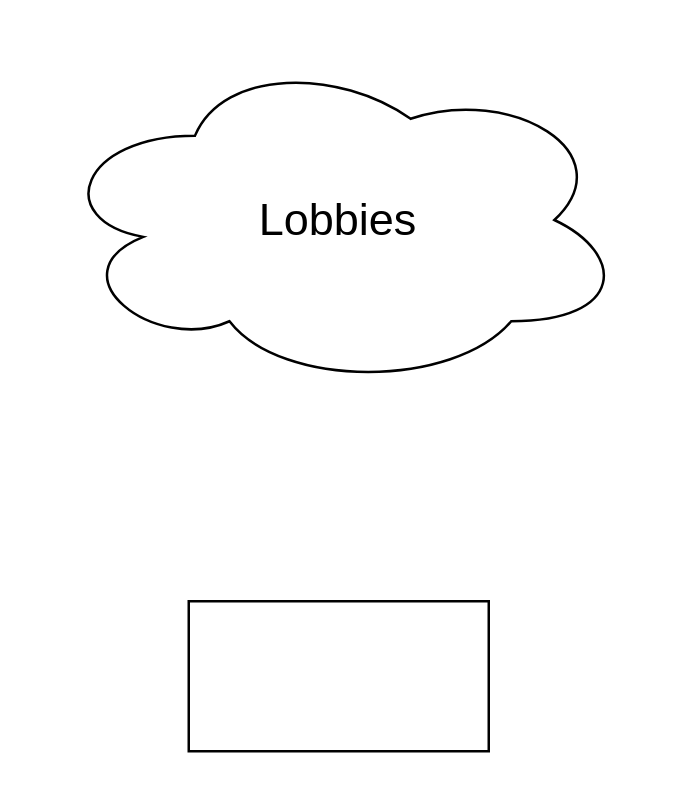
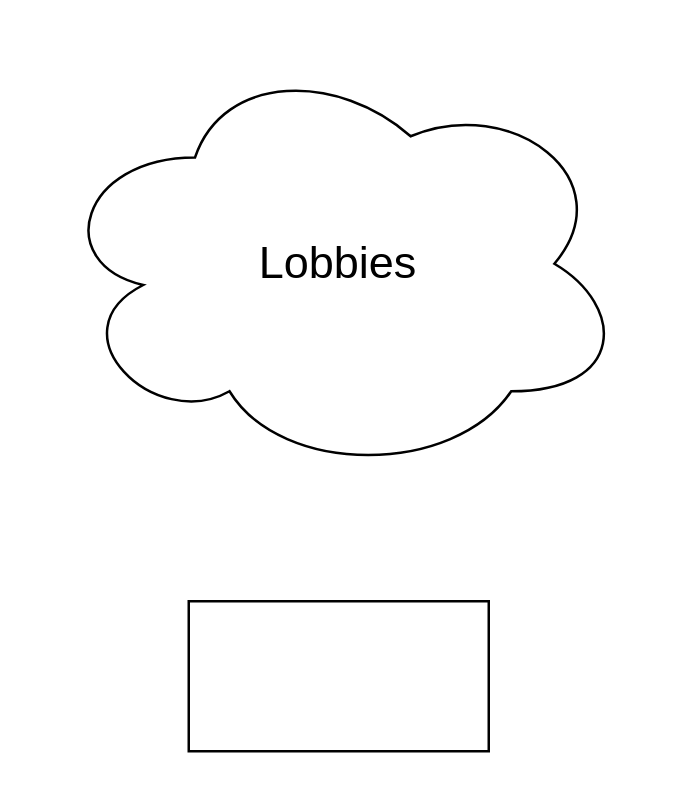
node "Lobbies": size 575x338 -> 575x425
